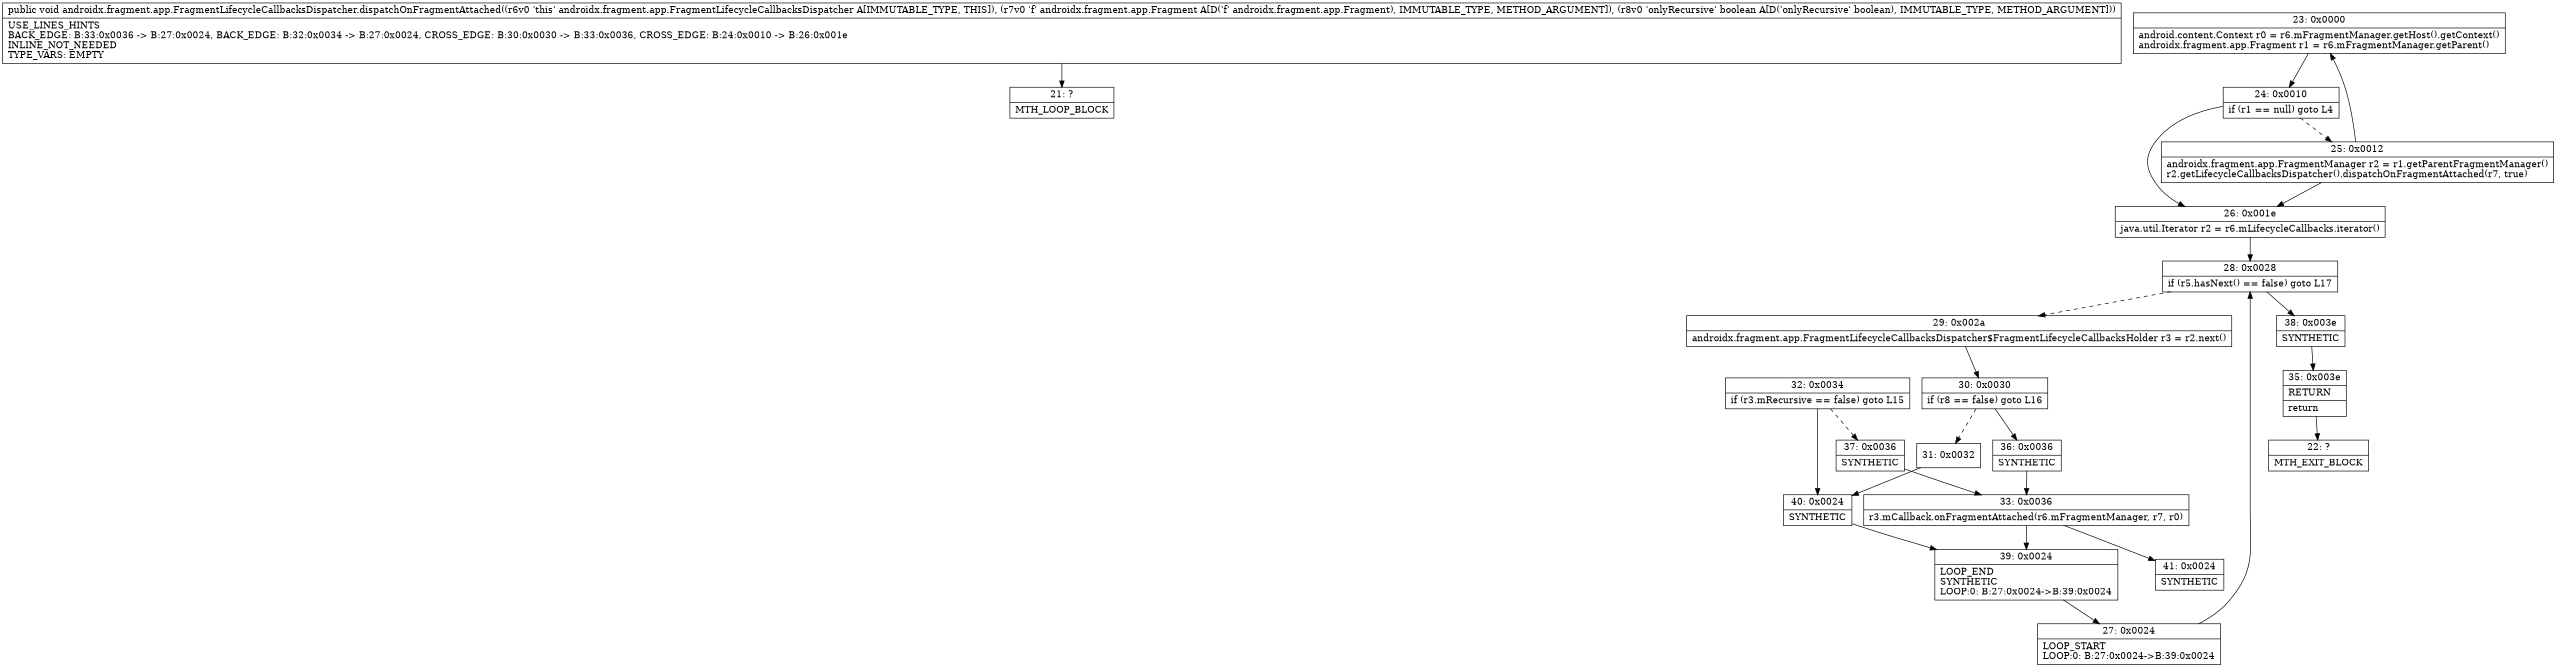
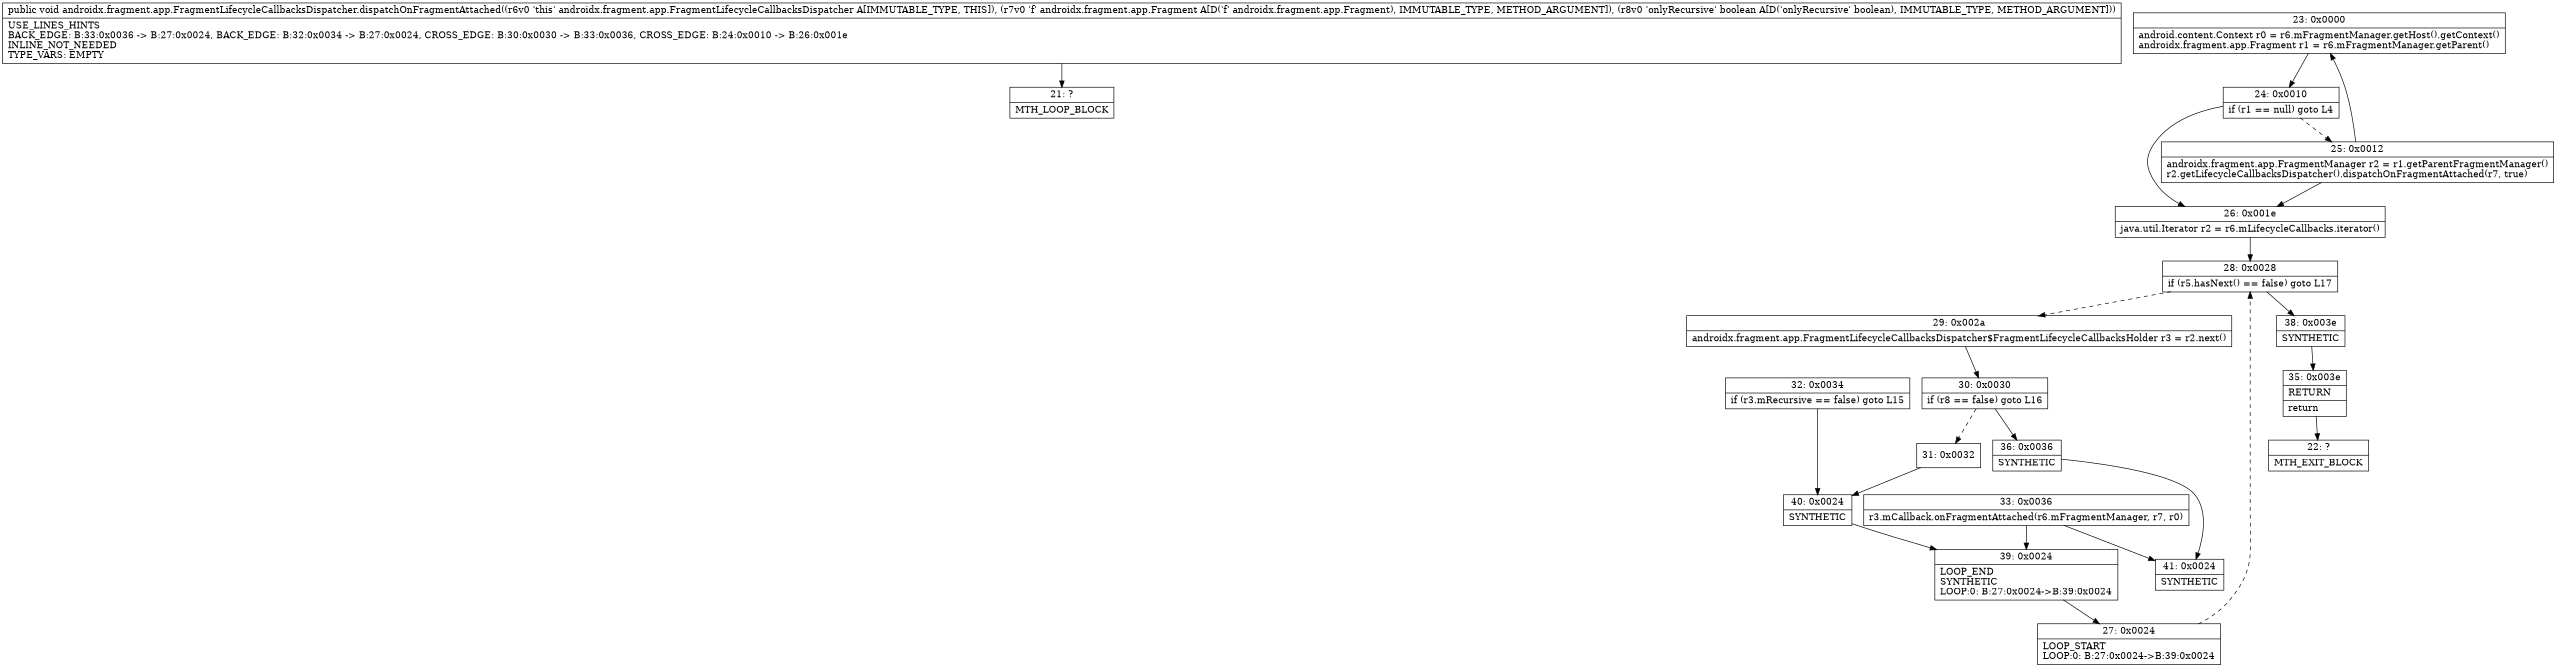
node "37: 0x0036": removed
edge "27: 0x0024" -> "28: 0x0028": style solid -> dashed
edge "36: 0x0036" -> "33: 0x0036": now "36: 0x0036" -> "41: 0x0024"
